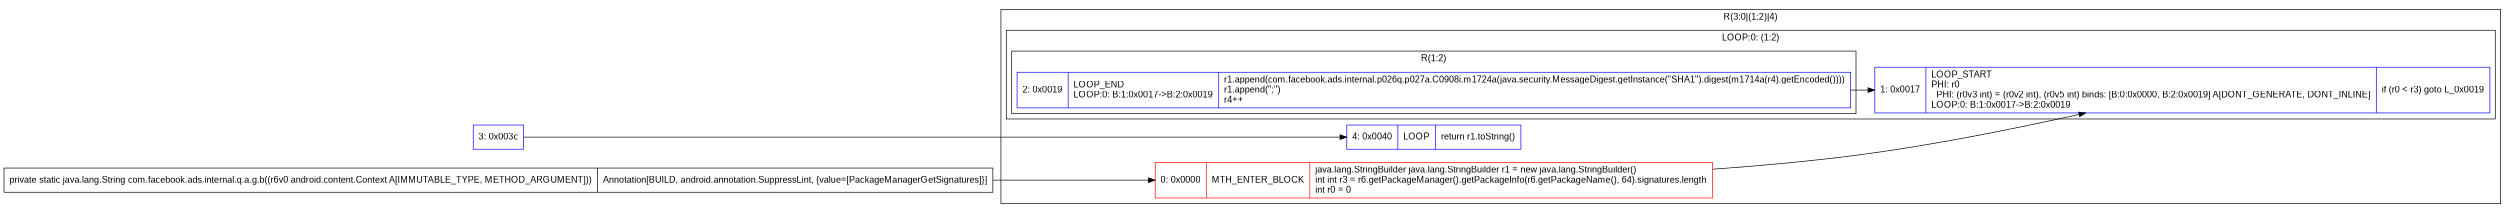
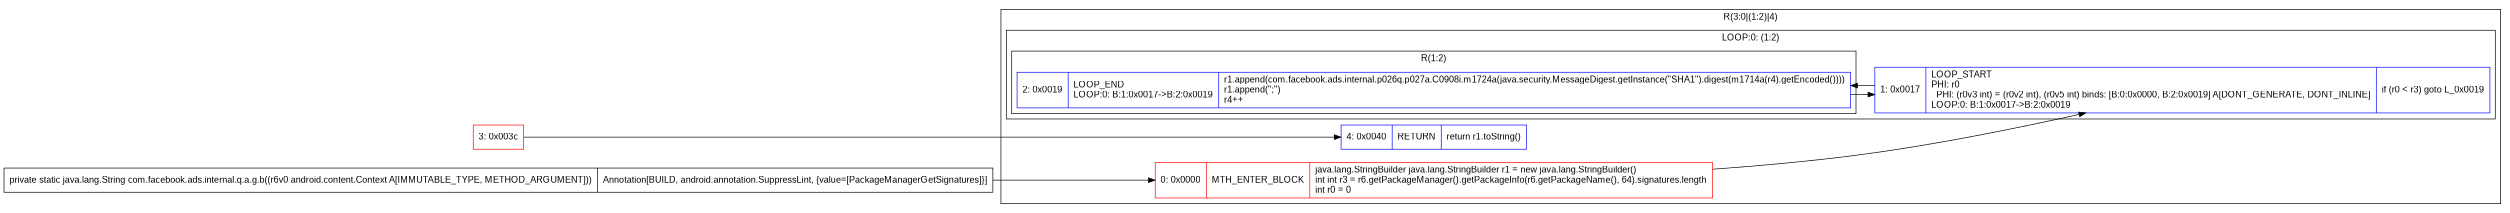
edge "1: 0x0017" -> "2: 0x0019": added
node "3: 0x003c": color blue -> red
node "4: 0x0040": text "LOOP" -> "RETURN"
